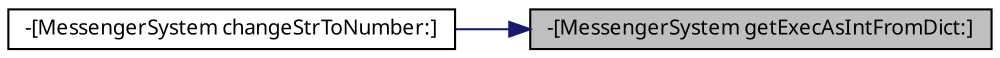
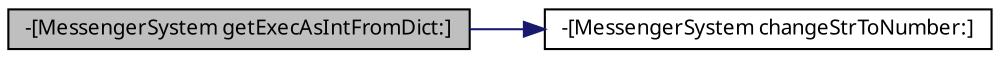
edge "-[MessengerSystem changeStrToNumber:]" -> "-[MessengerSystem getExecAsIntFromDict:]": reversed
